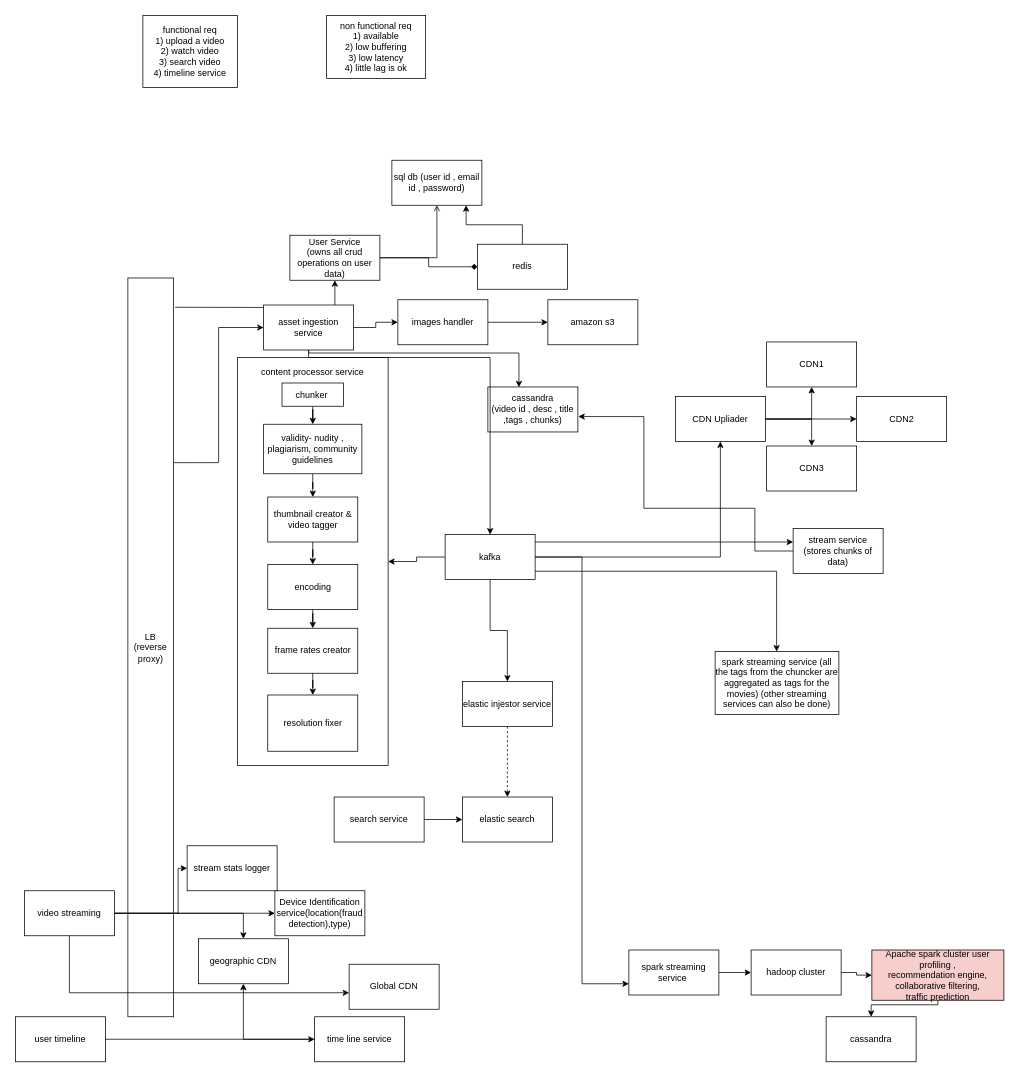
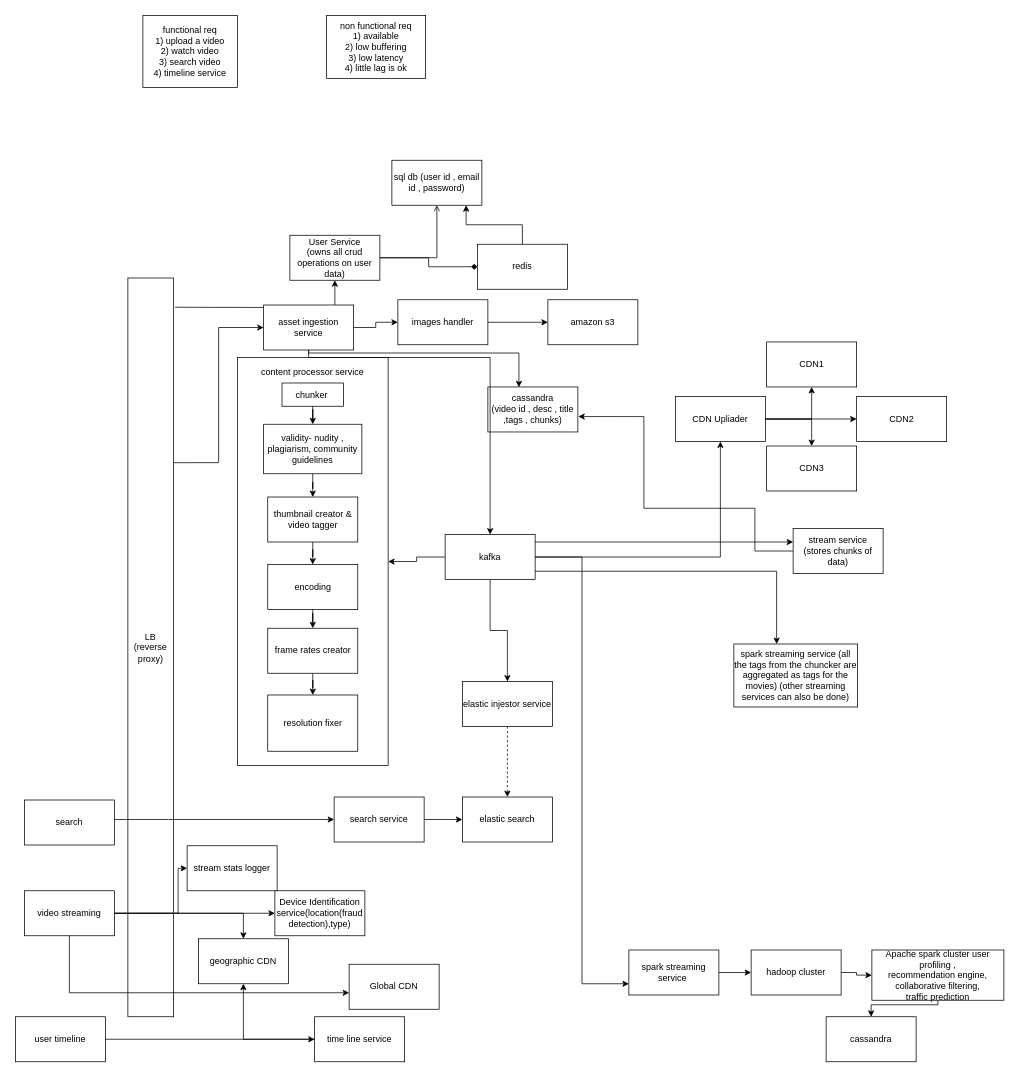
node "spark streaming service (all the tags from the chuncker are aggregated as tags for the movies) (other streaming services can also be done)": moved (777, 683) -> (796, 675)
edge "search" -> "search service": added
node "search": added
node "Apache spark cluster user profiling , recommendation engine, collaborative filtering, traffic prediction": fillcolor #f8cecc -> #ffffff
